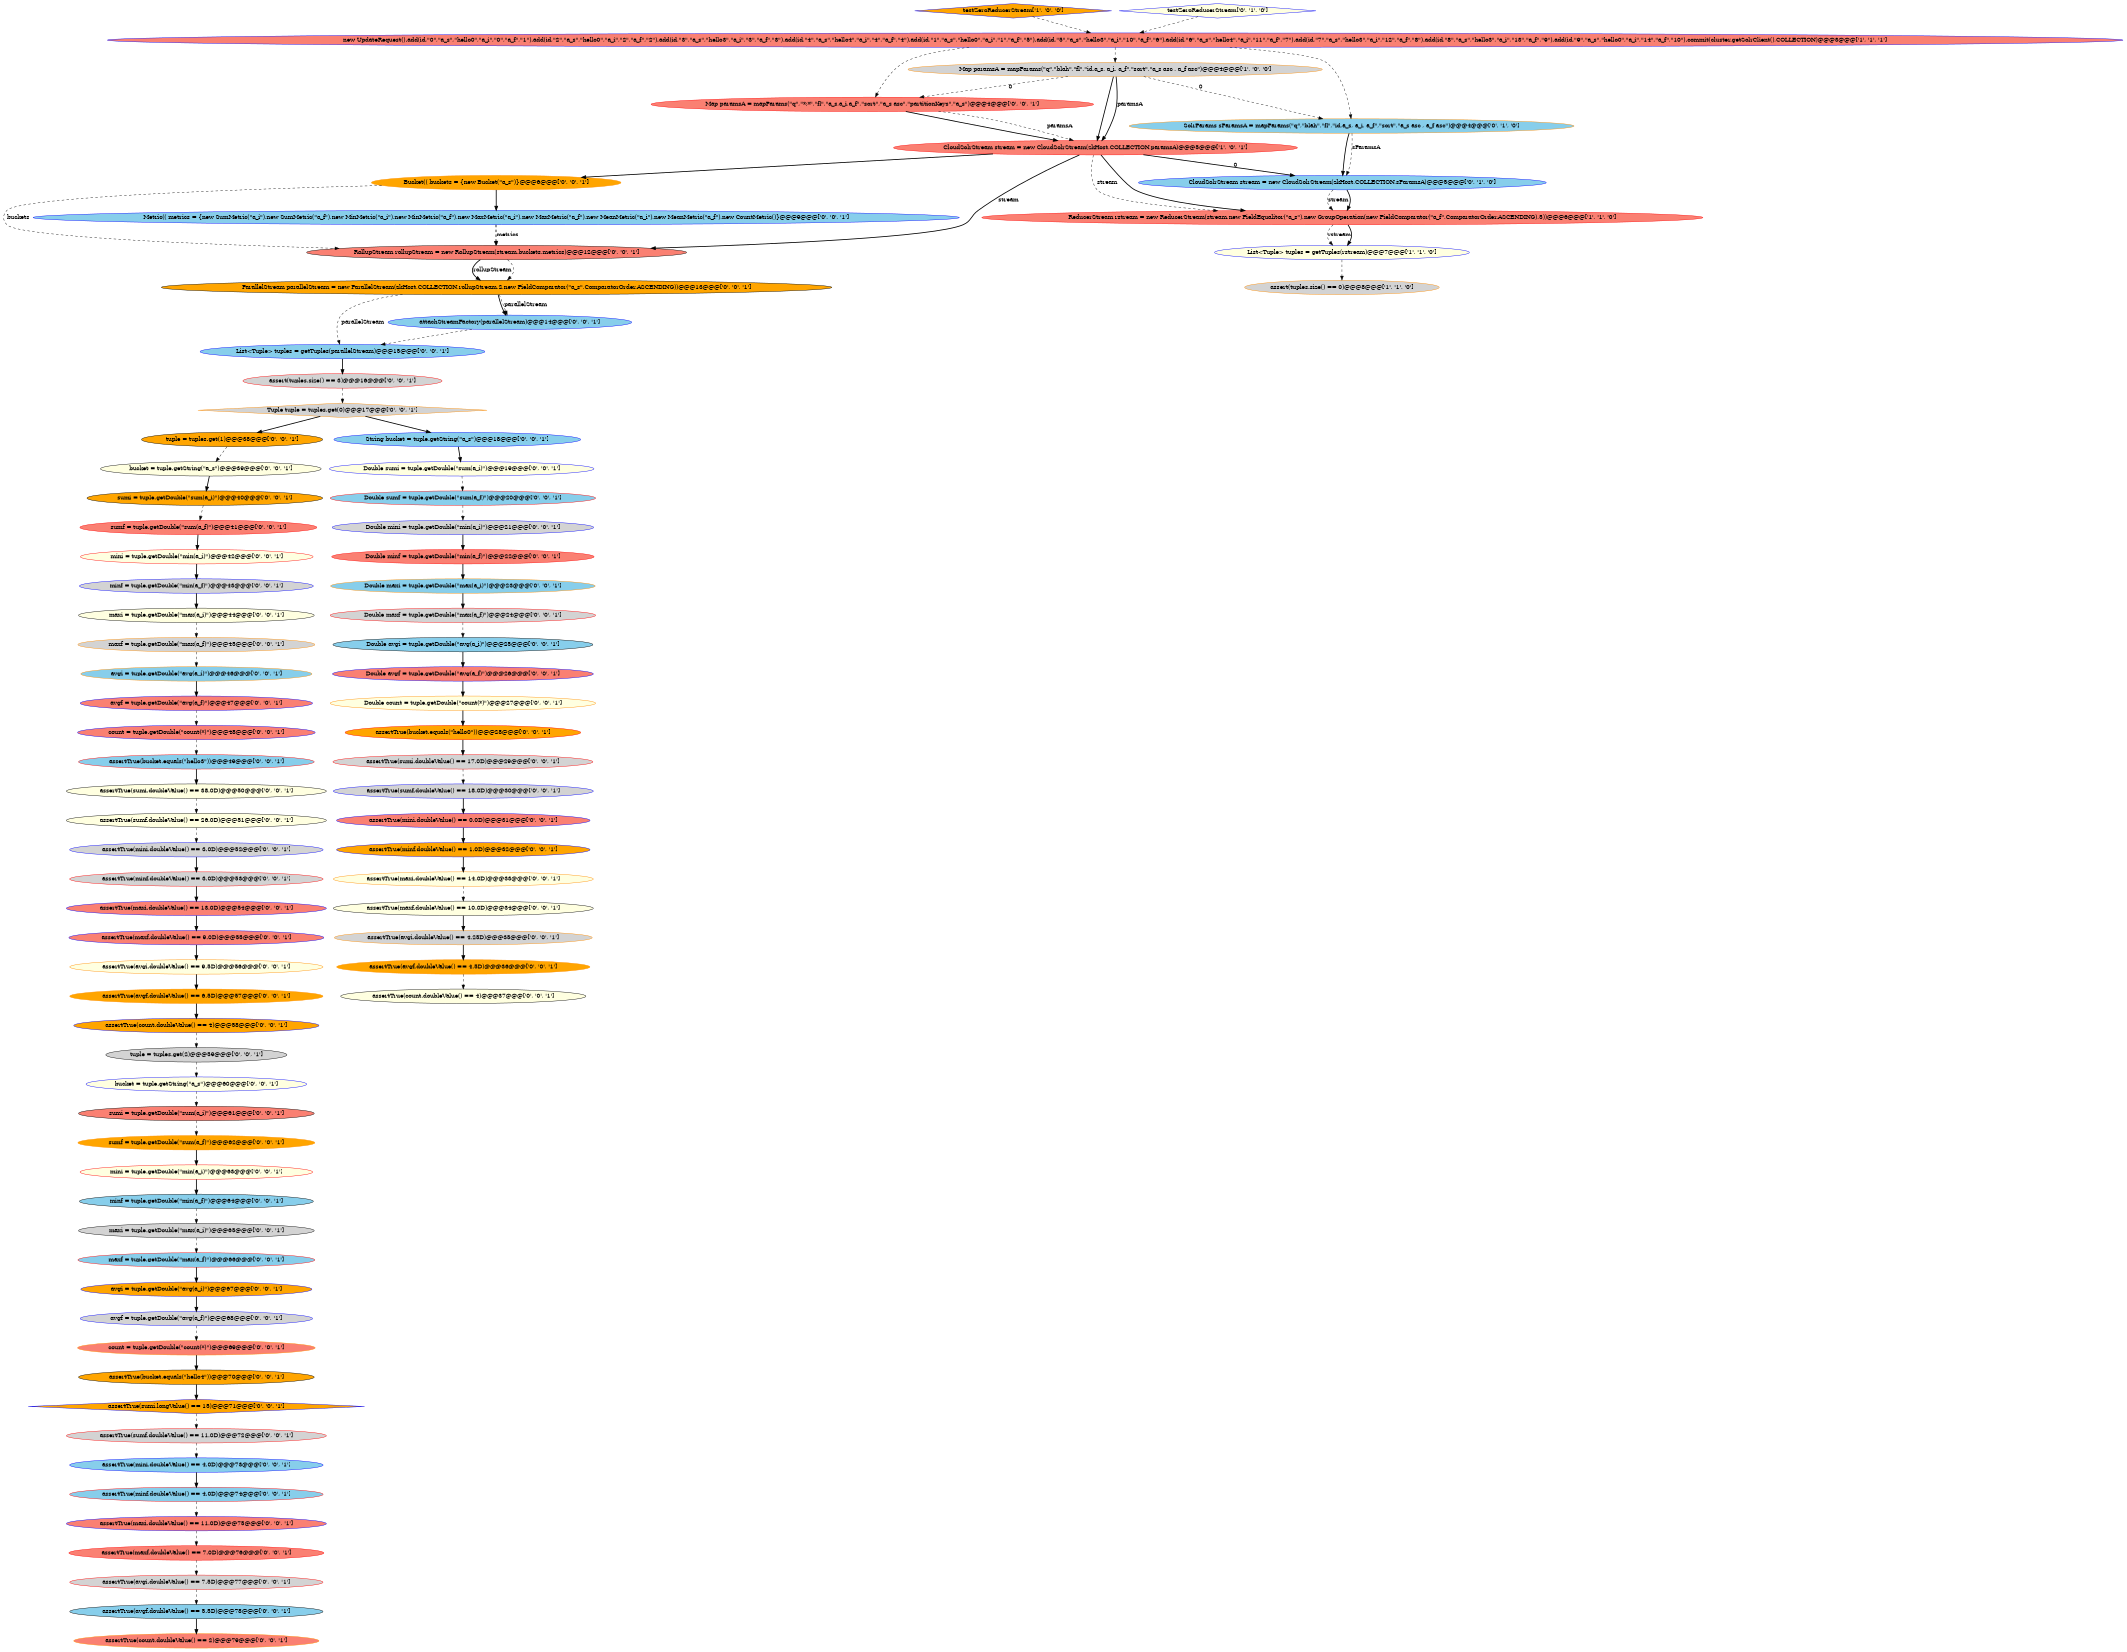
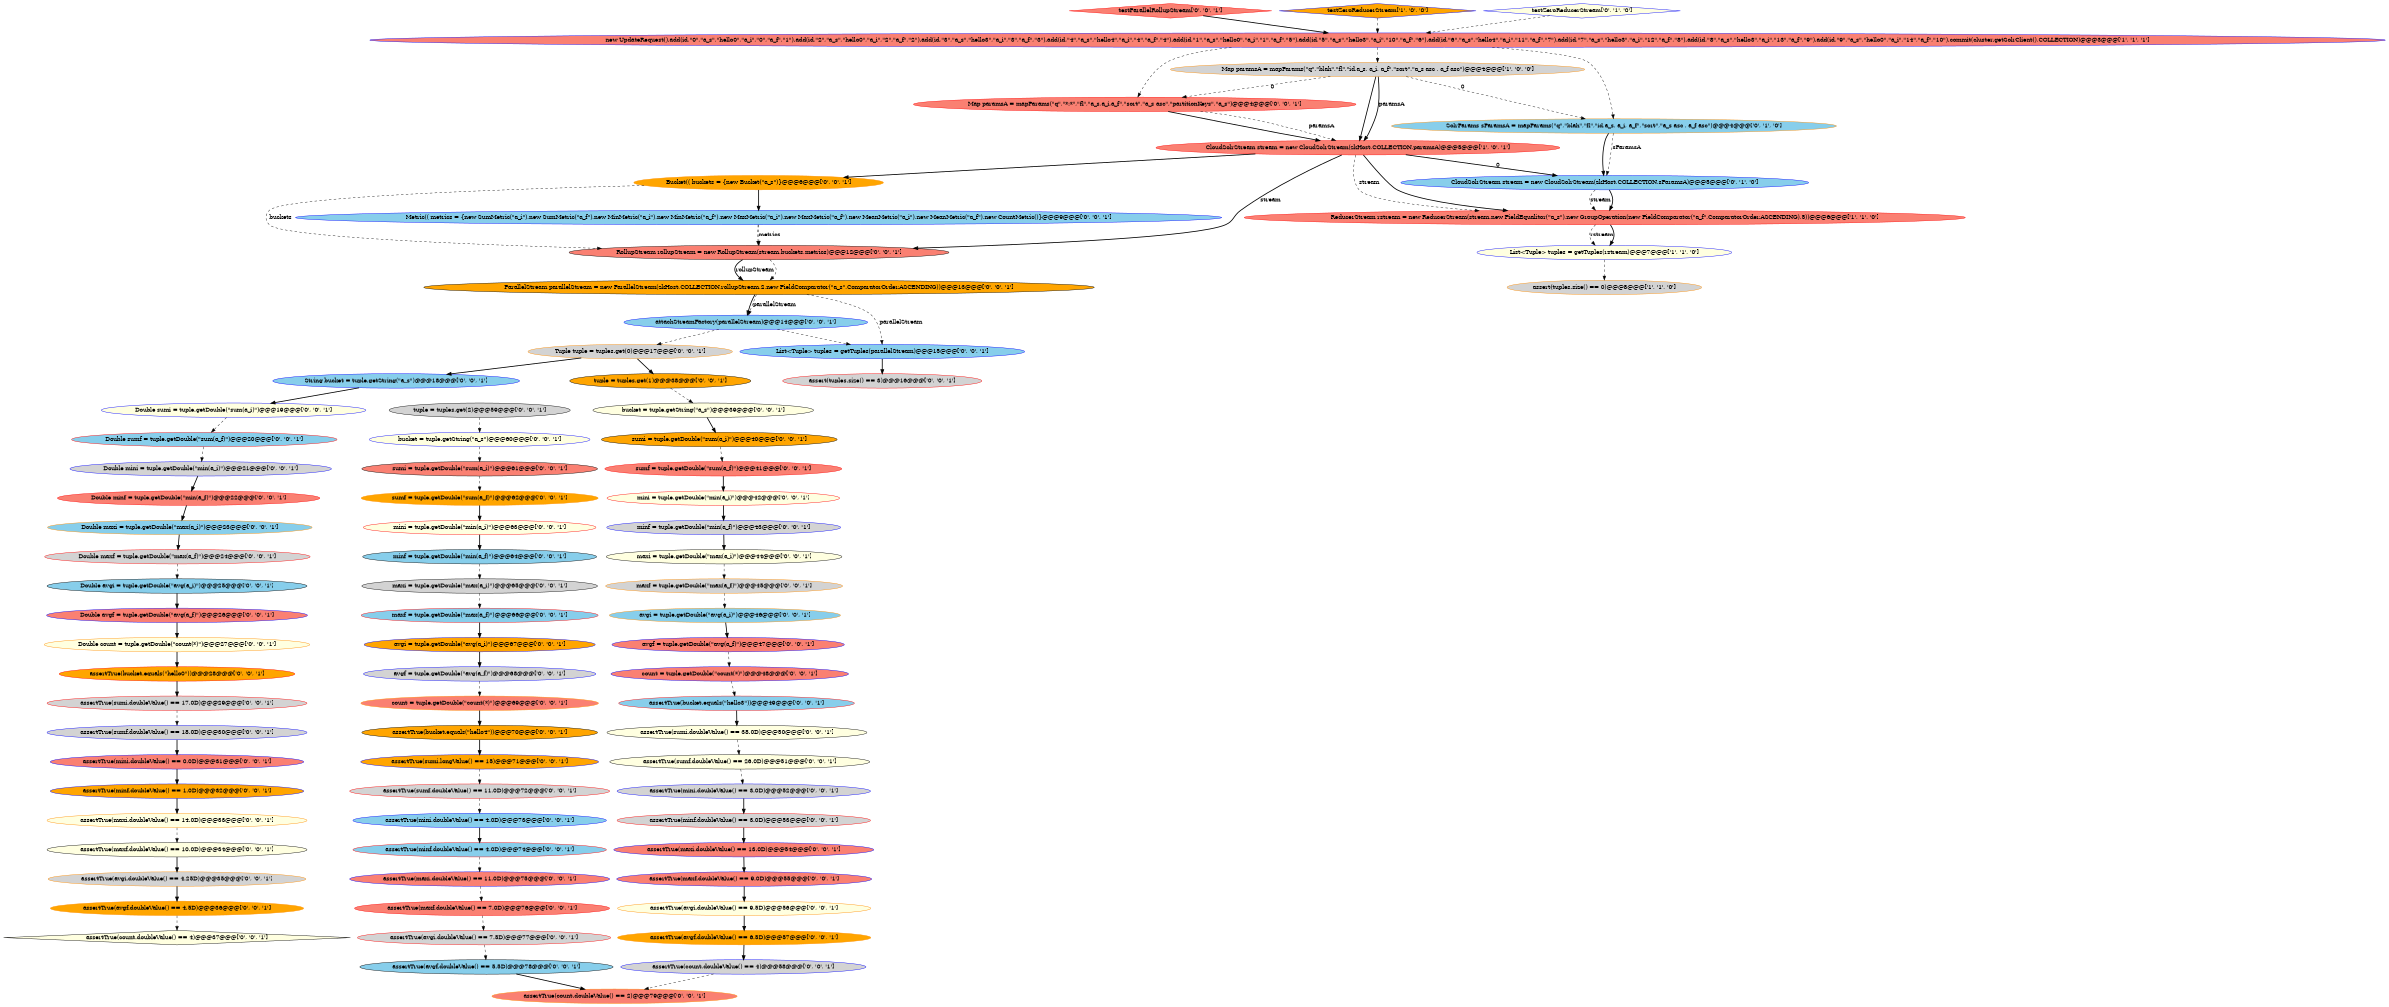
node "testParallelRollupStream['0', '0', '1']": added
edge "assert(tuples.size() == 3)@@@16@@@['0', '0', '1']" -> "Tuple tuple = tuples.get(0)@@@17@@@['0', '0', '1']": now "attachStreamFactory(parallelStream)@@@14@@@['0', '0', '1']" -> "Tuple tuple = tuples.get(0)@@@17@@@['0', '0', '1']"
node "Tuple tuple = tuples.get(0)@@@17@@@['0', '0', '1']": shape diamond -> ellipse
node "assertTrue(count.doubleValue() == 4)@@@37@@@['0', '0', '1']": shape ellipse -> diamond
node "assertTrue(count.doubleValue() == 4)@@@58@@@['0', '0', '1']": fillcolor orange -> lightgrey
edge "assertTrue(count.doubleValue() == 4)@@@58@@@['0', '0', '1']" -> "tuple = tuples.get(2)@@@59@@@['0', '0', '1']": now "assertTrue(count.doubleValue() == 4)@@@58@@@['0', '0', '1']" -> "assertTrue(count.doubleValue() == 2)@@@79@@@['0', '0', '1']"
node "assertTrue(sumi.longValue() == 15)@@@71@@@['0', '0', '1']": shape diamond -> ellipse
